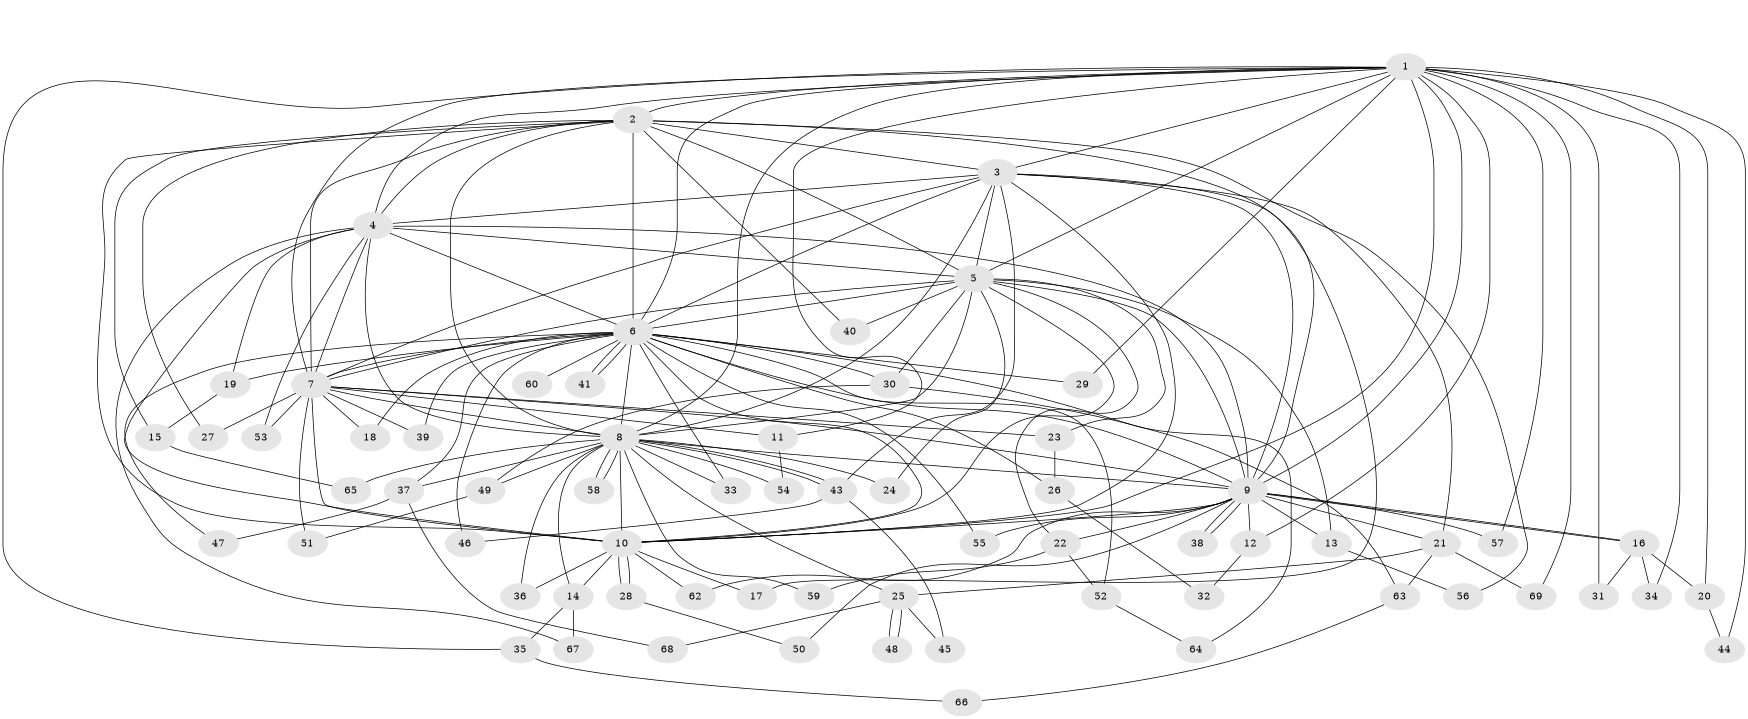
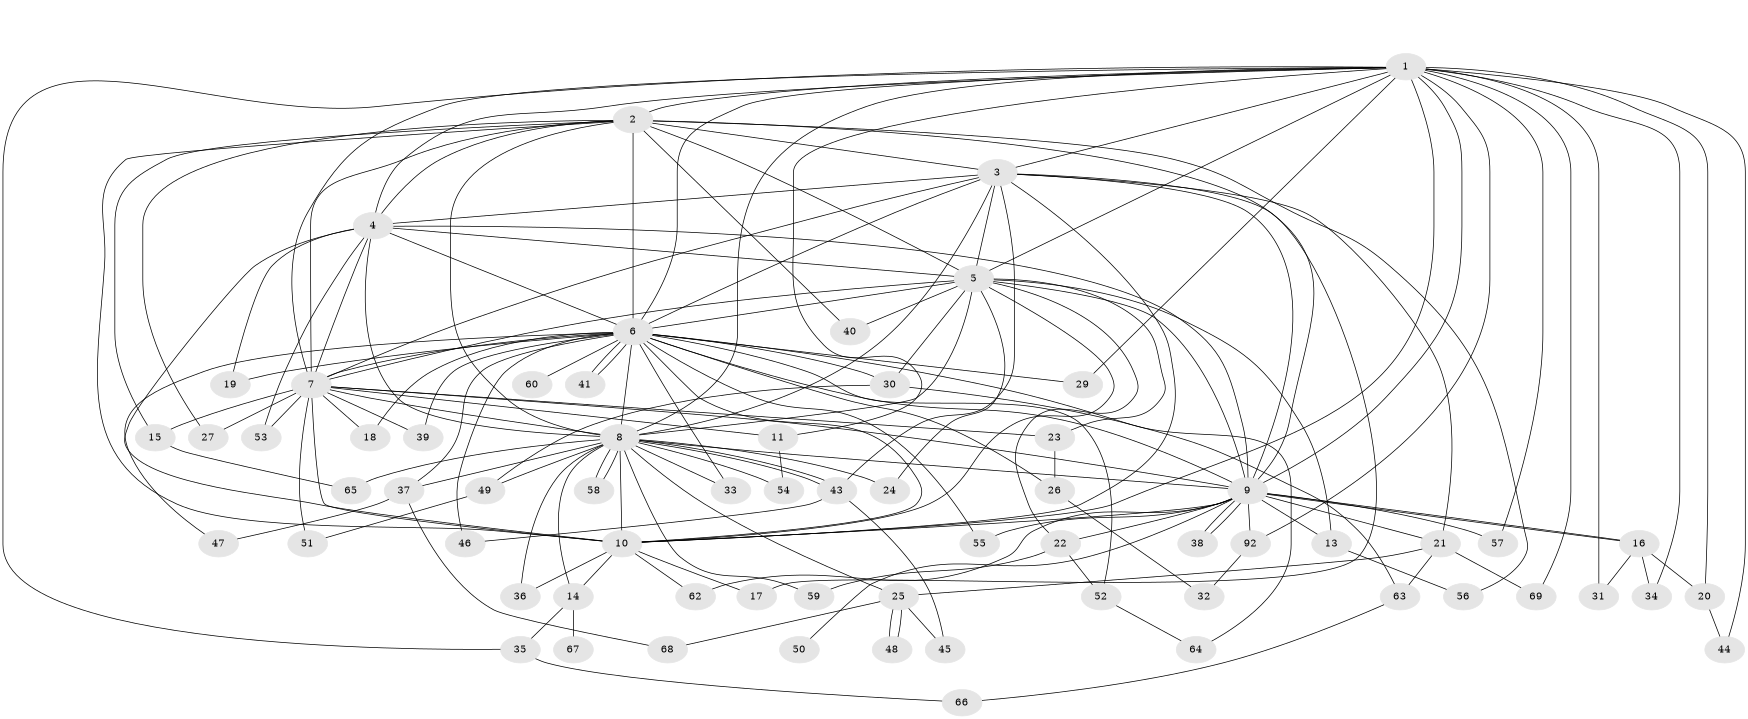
edge "19" -- "15": now "7" -- "15"
edge "4" -- "67": removed
node "12": label "12" -> "92"
node "28": removed
